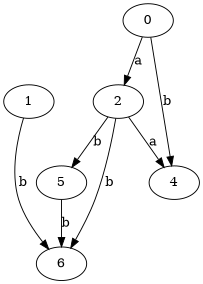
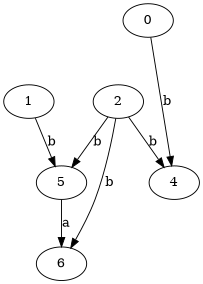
edge "0" -> "2": removed, label "a"
edge "2" -> "4": label "a" -> "b"
edge "1" -> "6": now "1" -> "5"
edge "5" -> "6": label "b" -> "a"
